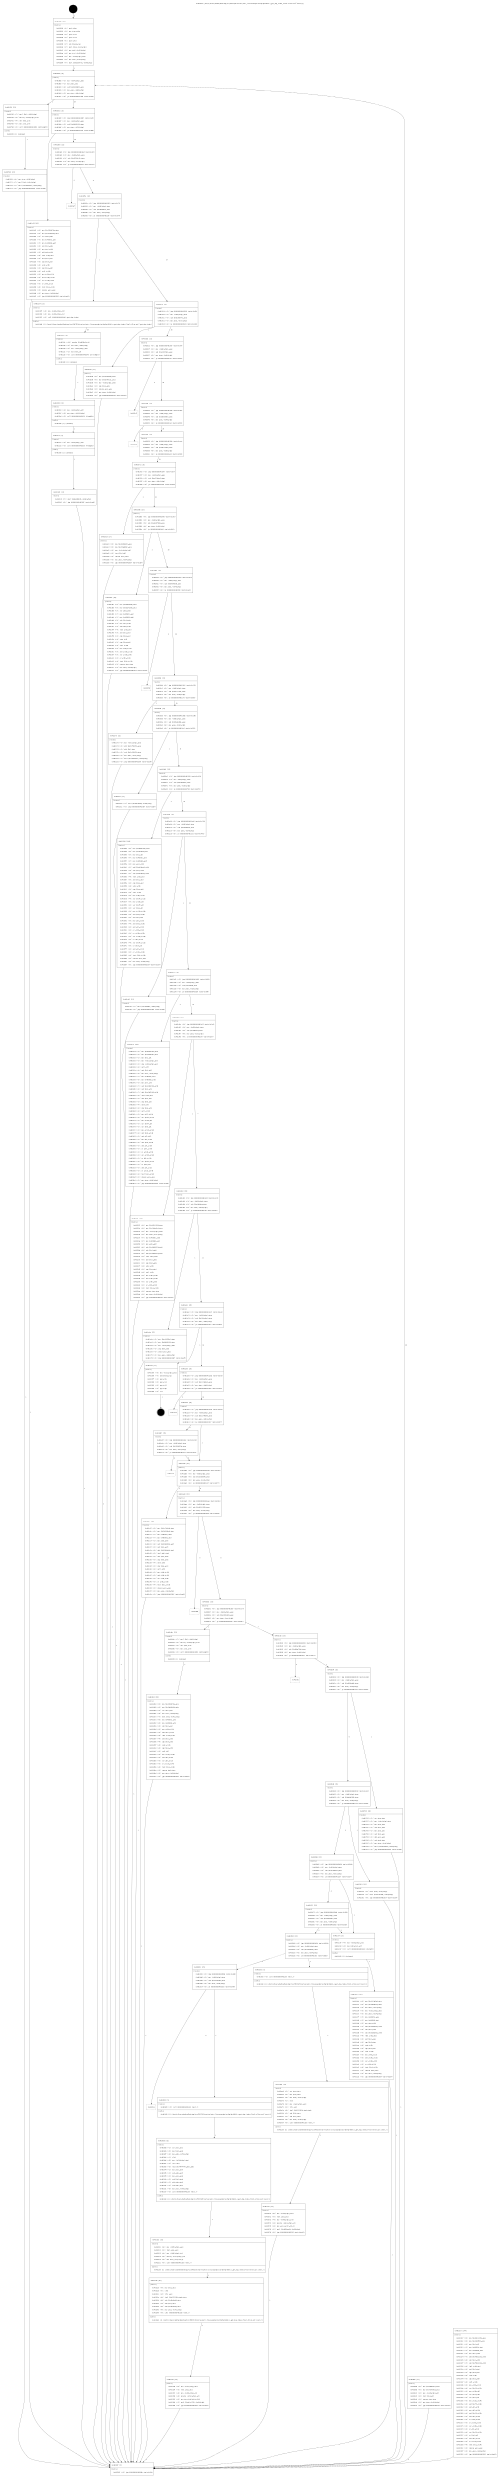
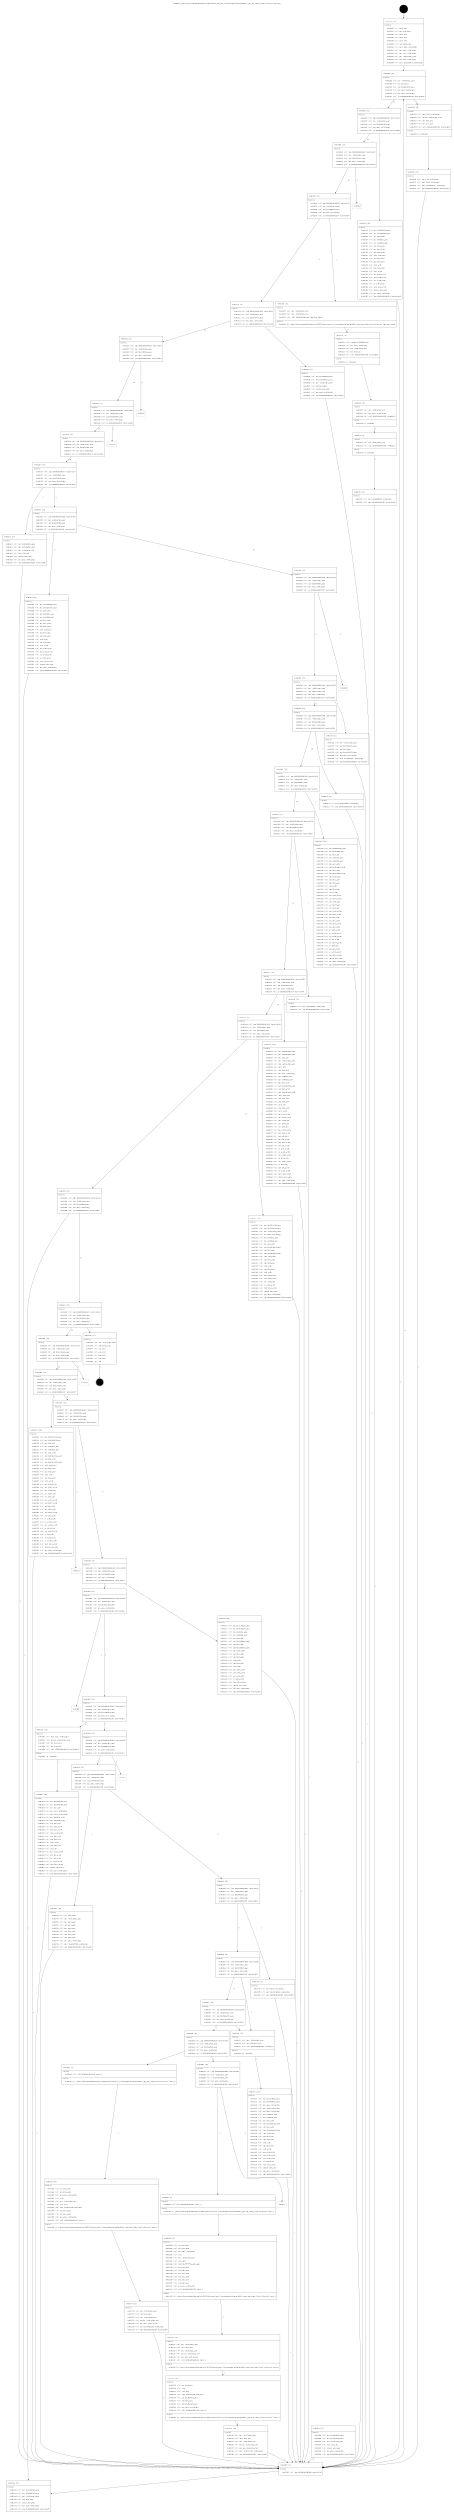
edge "0x401a9e [25]" -> "0x401ad0 [25]": now "0x401a9e [25]" -> "0x402207 [144]"
edge "0x401cde [27]" -> "0x40236f [5]": reversed
